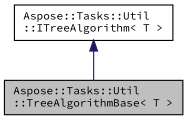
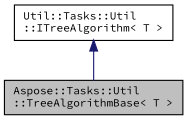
node "Aspose::Tasks::Util ::ITreeAlgorithm< T >": label "Aspose::Tasks::Util ::ITreeAlgorithm< T >" -> "Util::Tasks::Util ::ITreeAlgorithm< T >"
